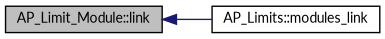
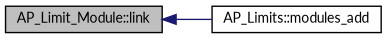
node "AP_Limits::modules_link": label "AP_Limits::modules_link" -> "AP_Limits::modules_add"
